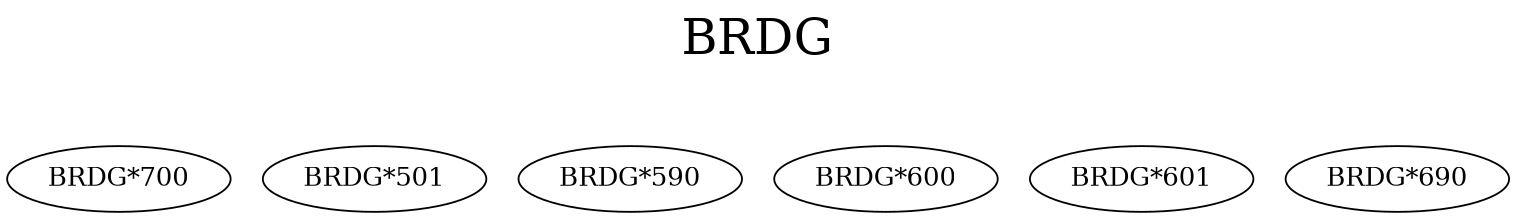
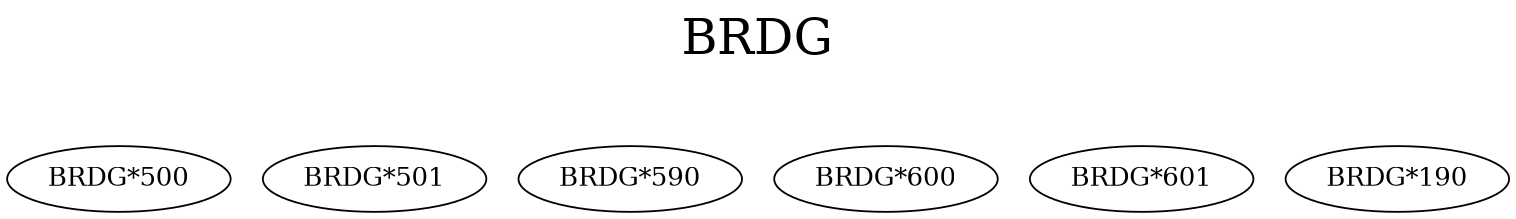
node "BRDG*700": label "BRDG*700" -> "BRDG*500"
node "BRDG*690": label "BRDG*690" -> "BRDG*190"
